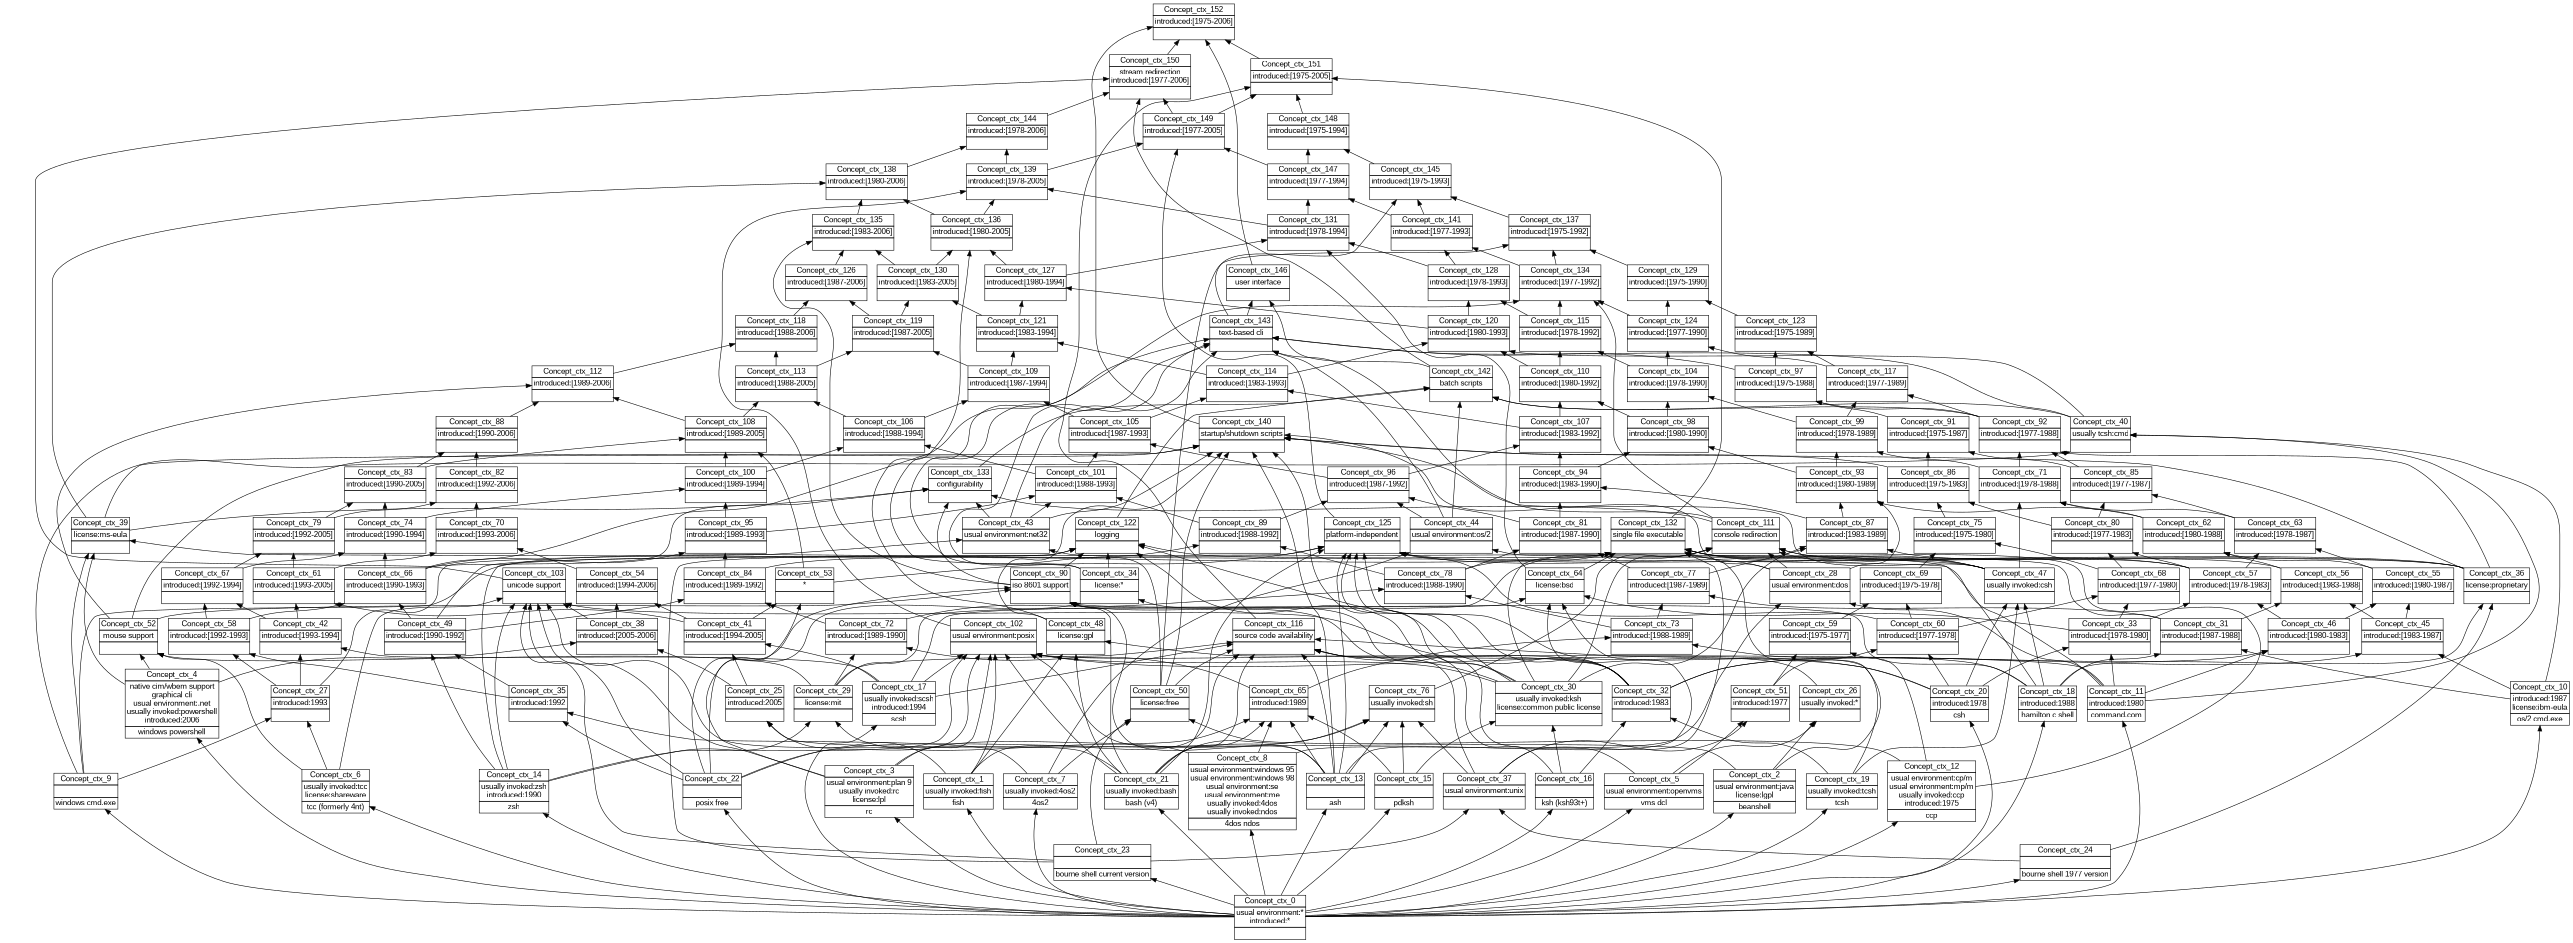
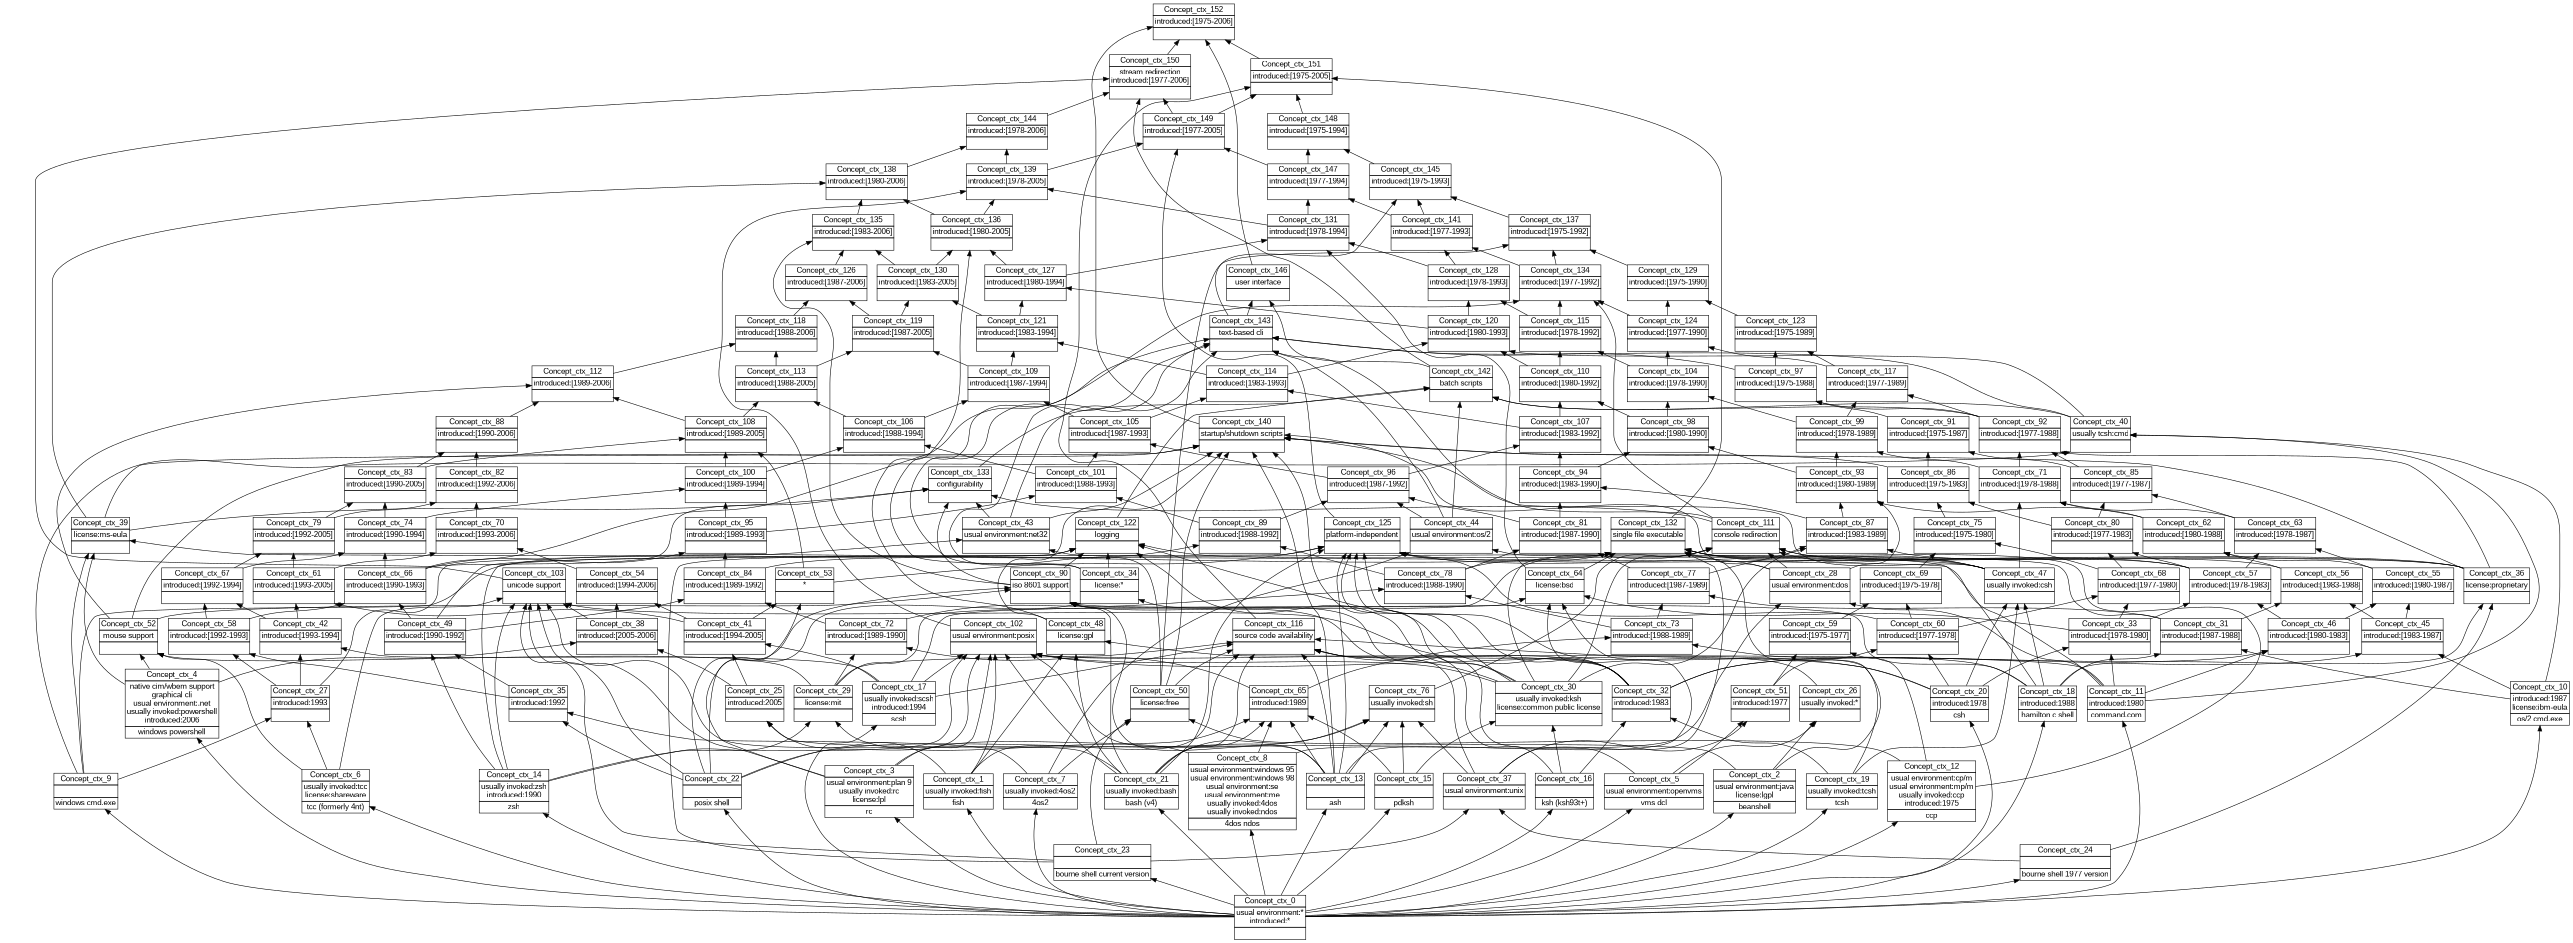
edge "Concept_ctx_43" -> "Concept_ctx_101": removed
node "Concept_ctx_22": text "posix free" -> "posix shell"
